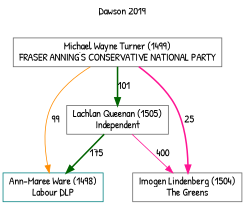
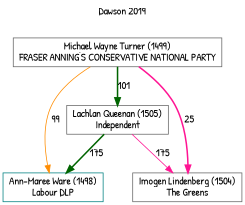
edge "Lachlan Queenan (1505) Independent" -> "Imogen Lindenberg (1504) The Greens": label "400" -> "175"
